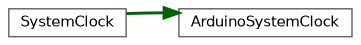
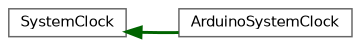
edge "SystemClock" -> "ArduinoSystemClock": reversed
